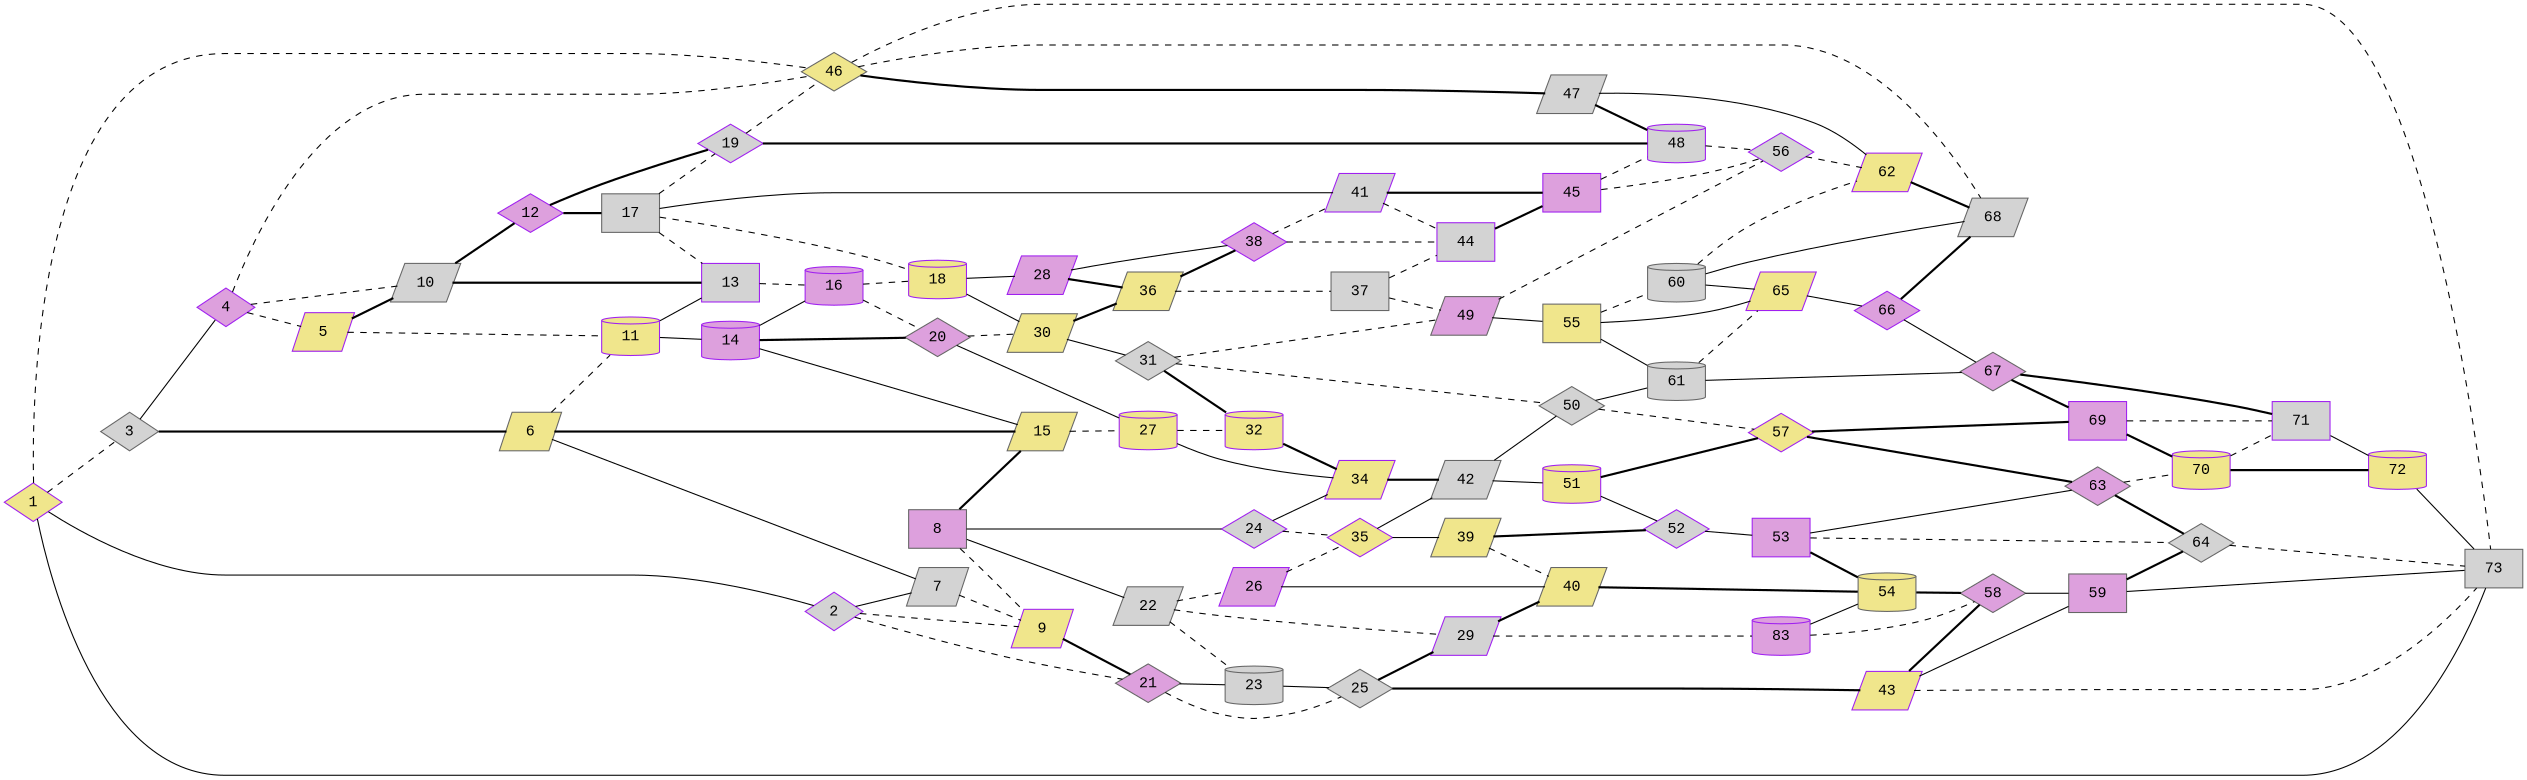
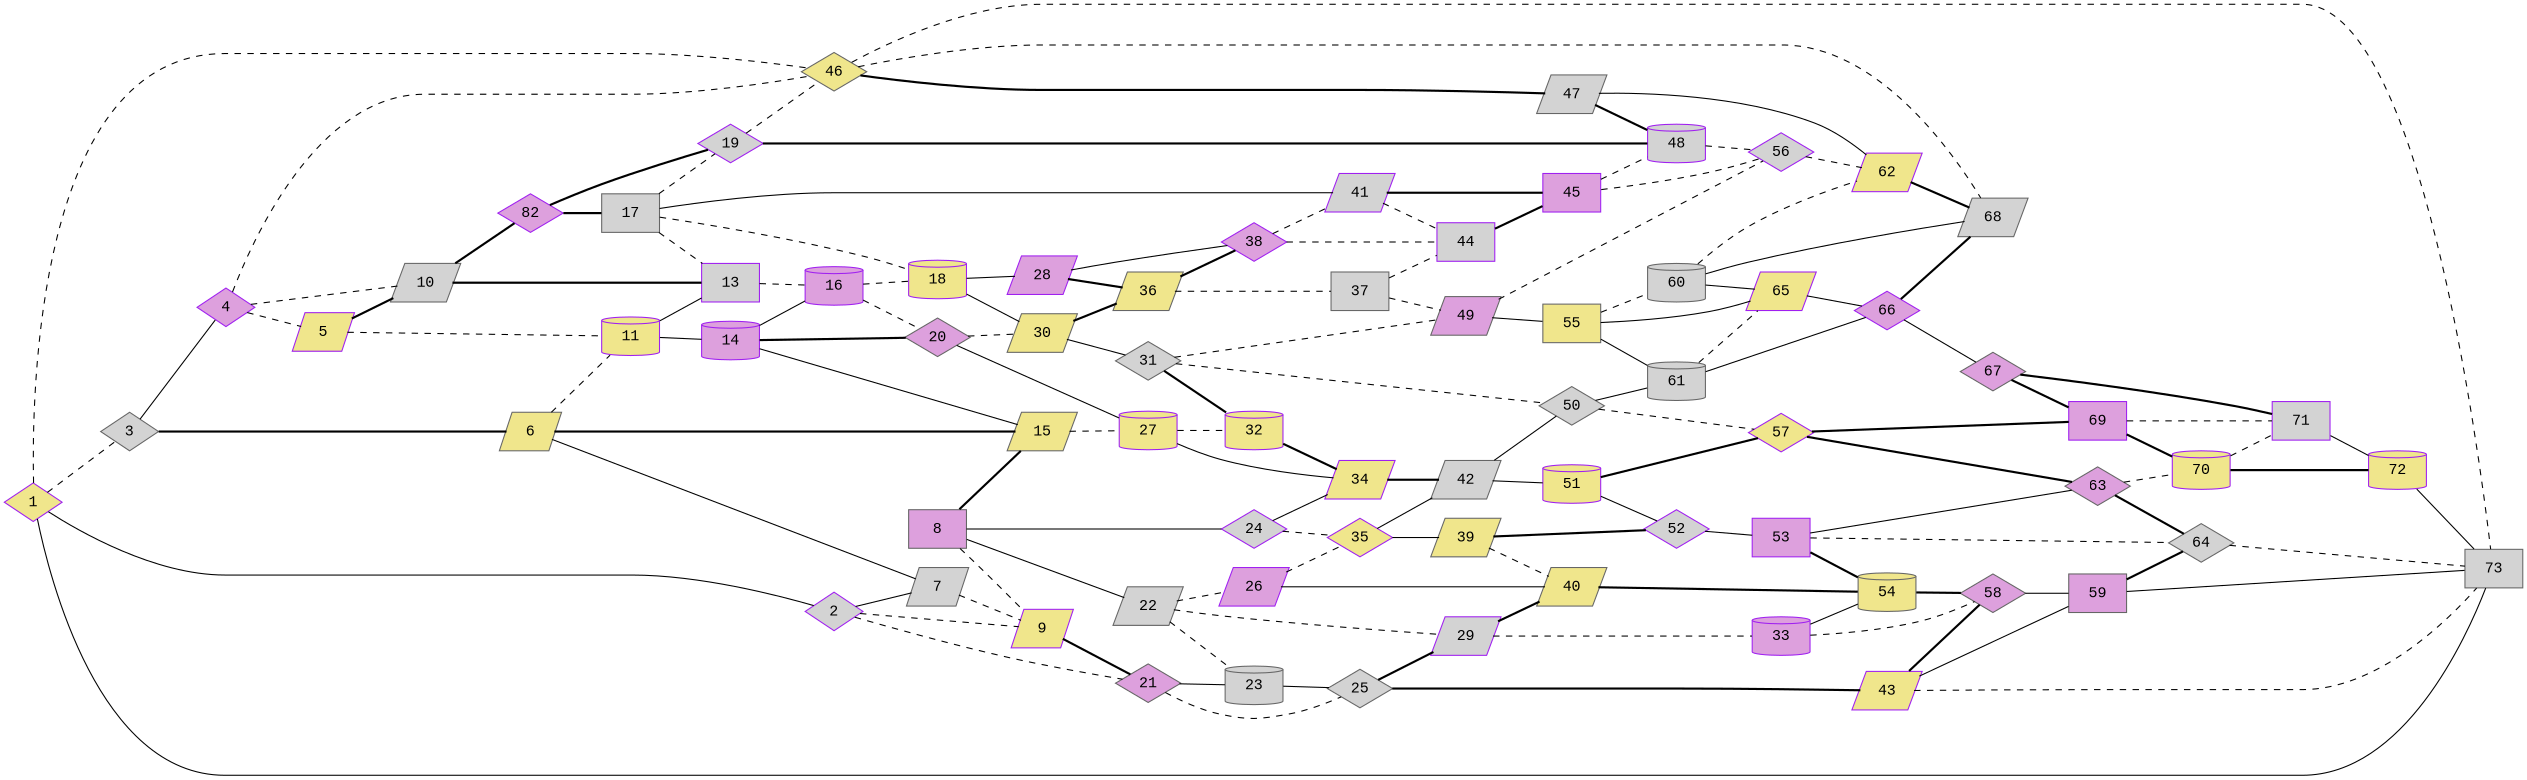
node "12": label "12" -> "82"
edge "67" -- "61": now "66" -- "61"
node "83": label "83" -> "33"
